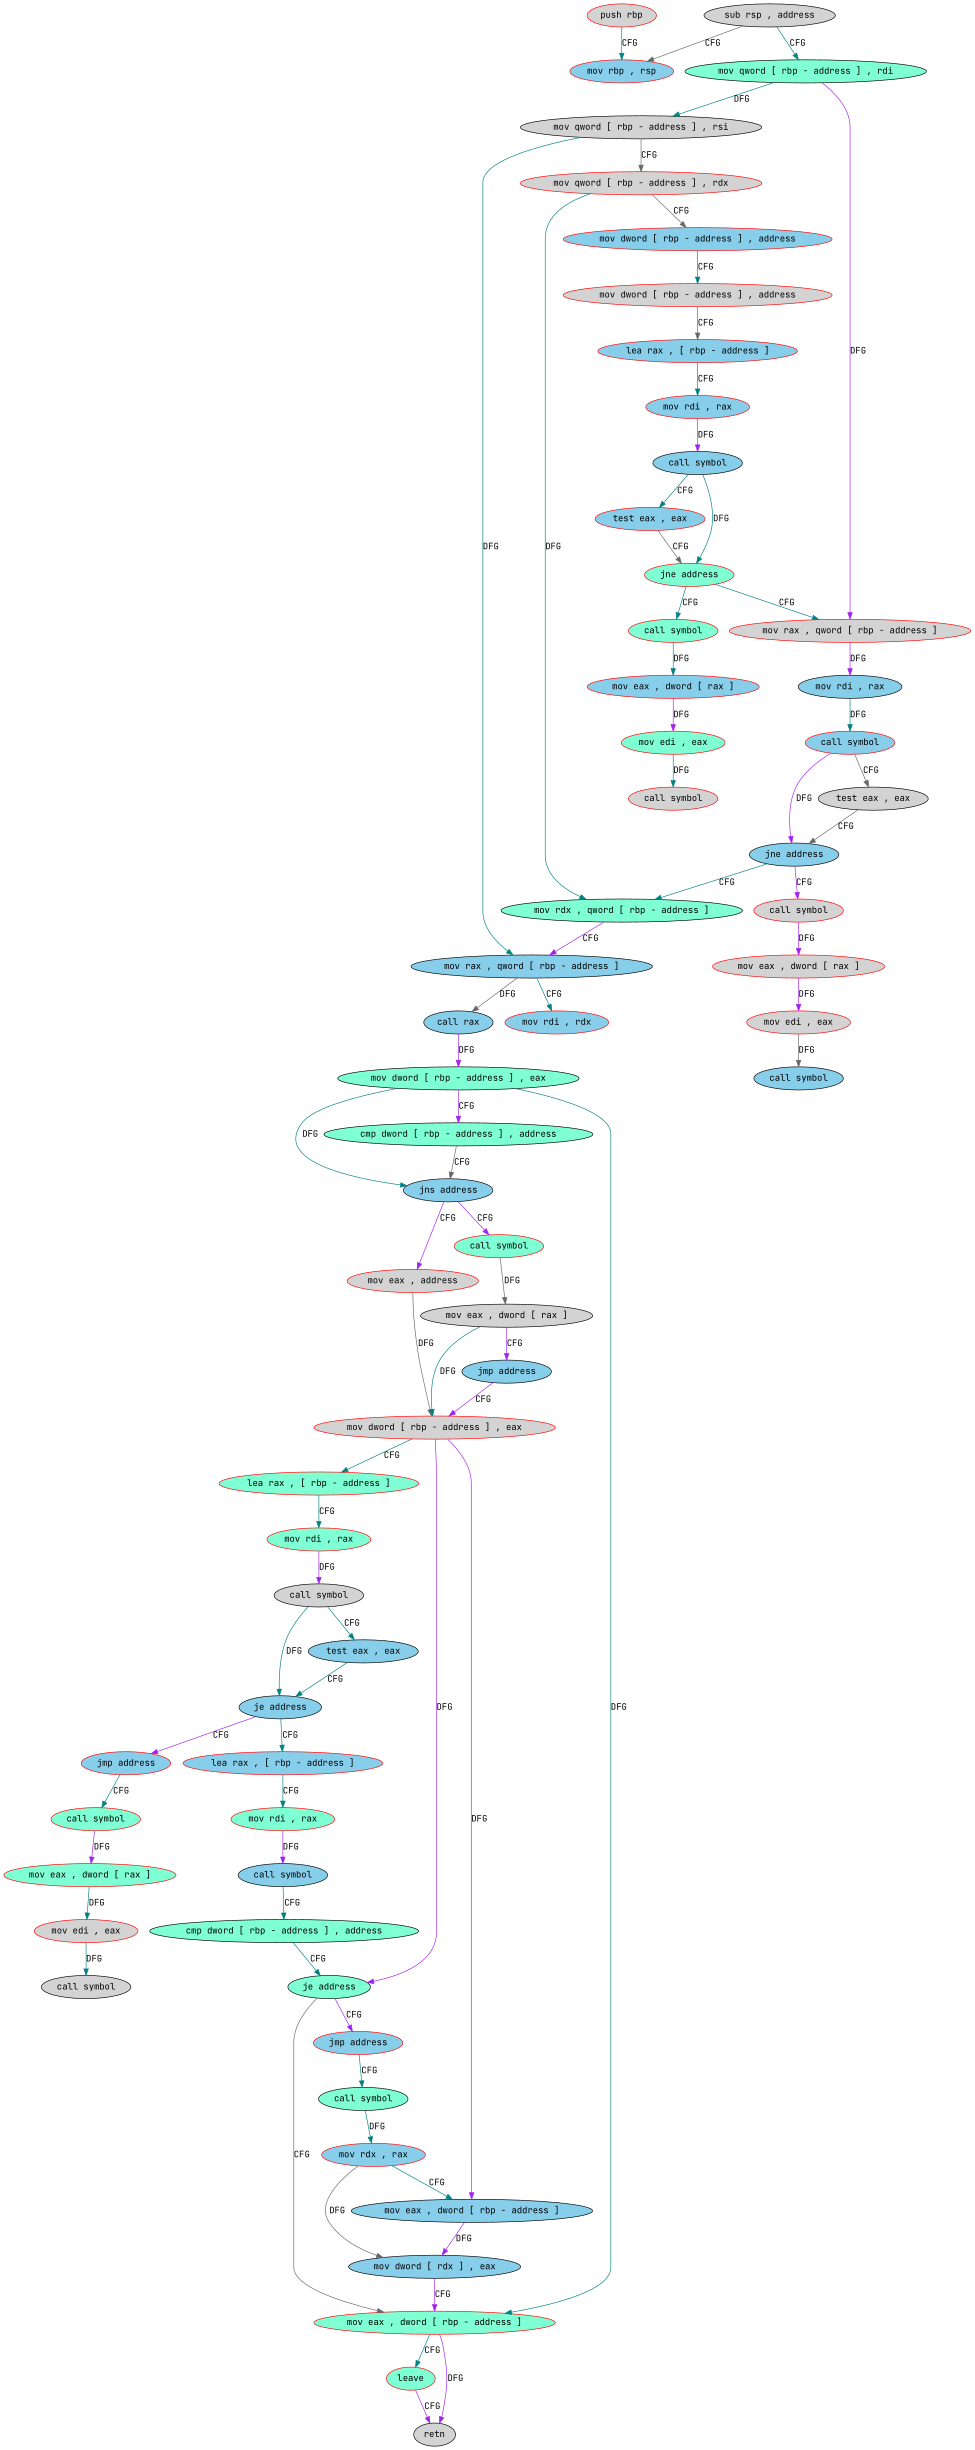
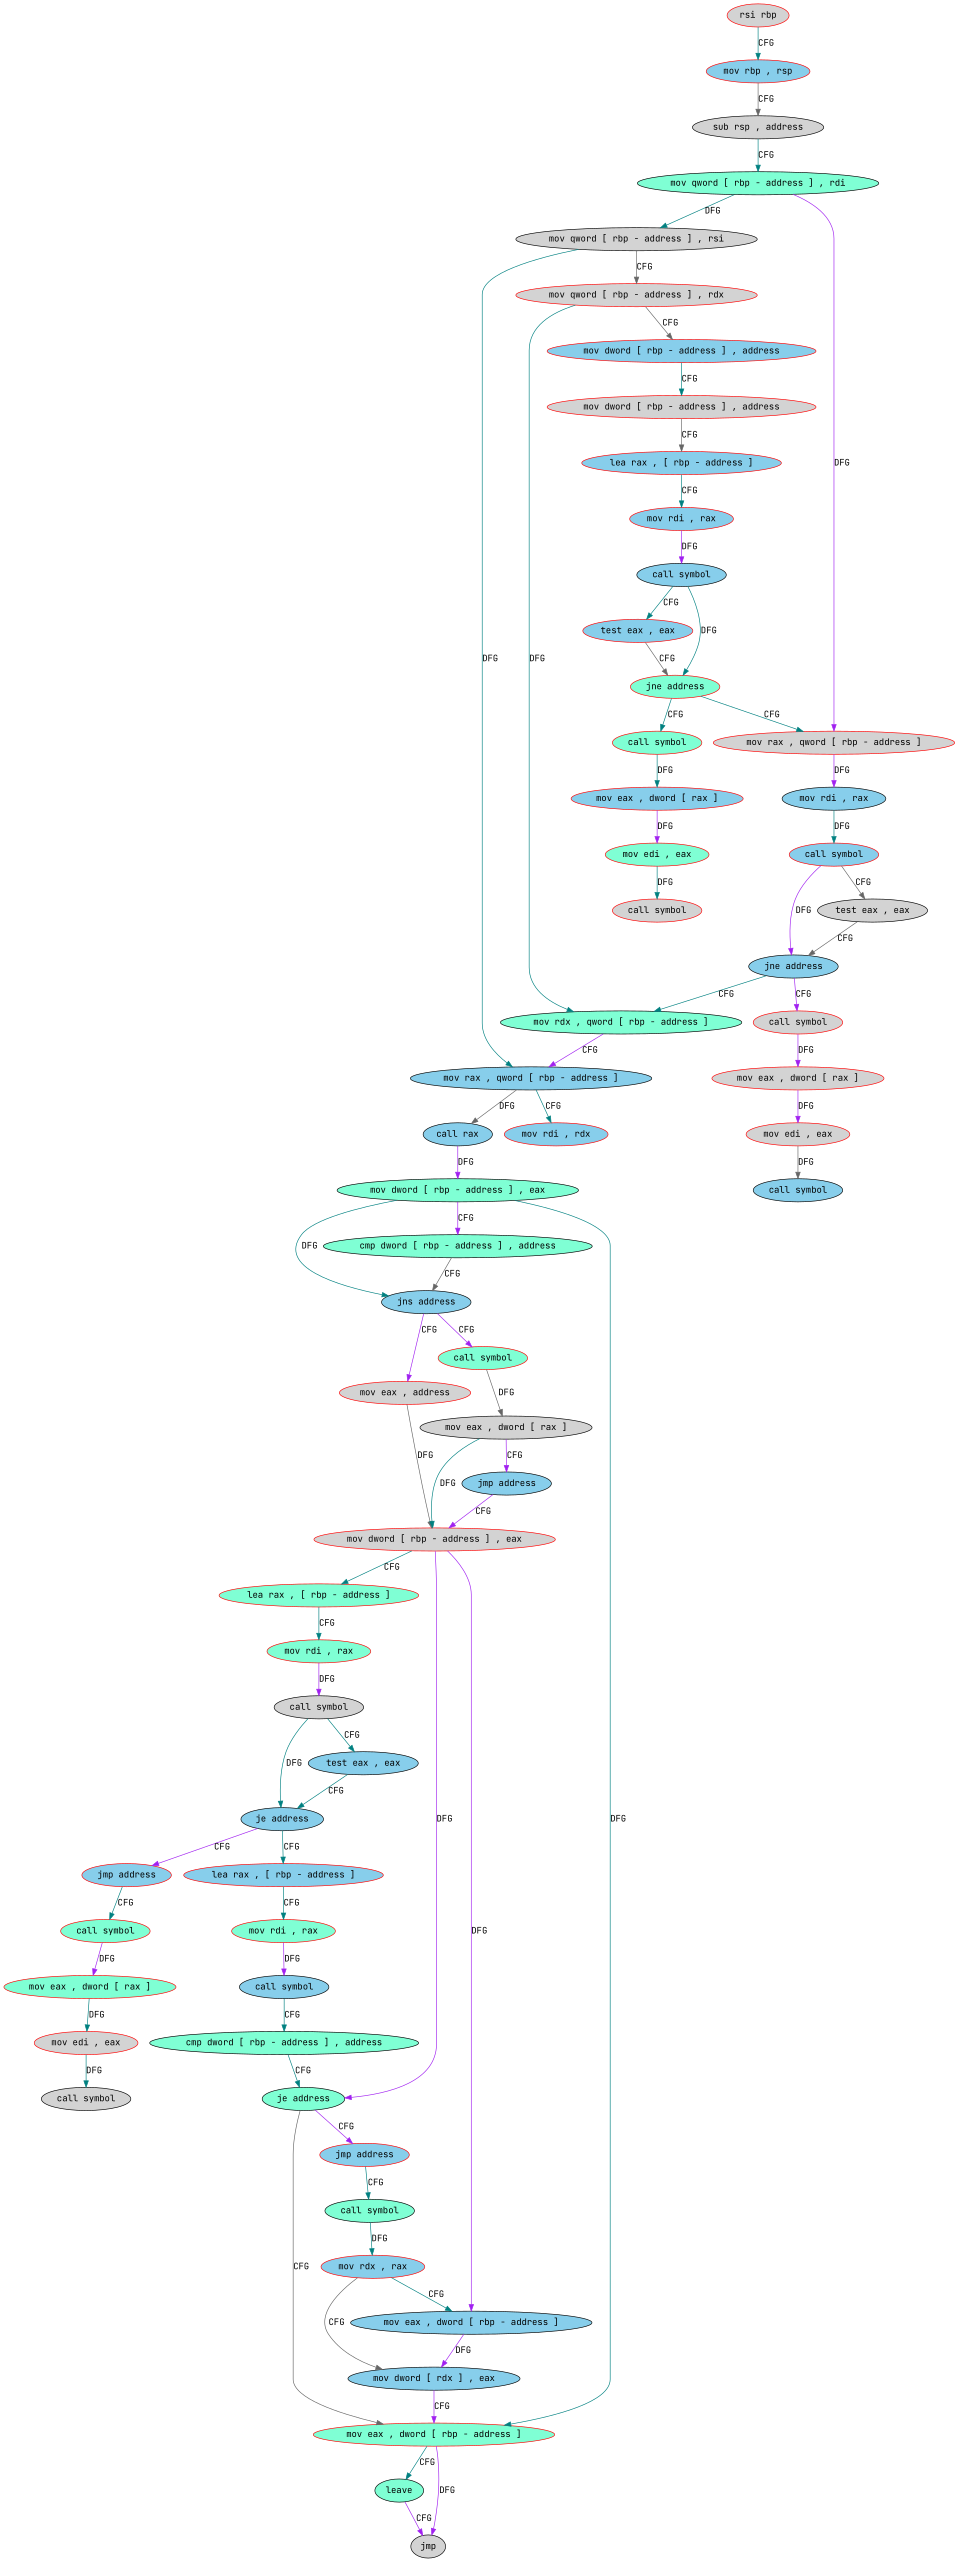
node "push rbp": label "push rbp" -> "rsi rbp"
edge "sub rsp , address" -> "mov rbp , rsp": reversed
edge "mov rdx , rax" -> "mov dword [ rdx ] , eax": label "DFG" -> "CFG"
node "leave": color red -> black
node "retn": label "retn" -> "jmp"
